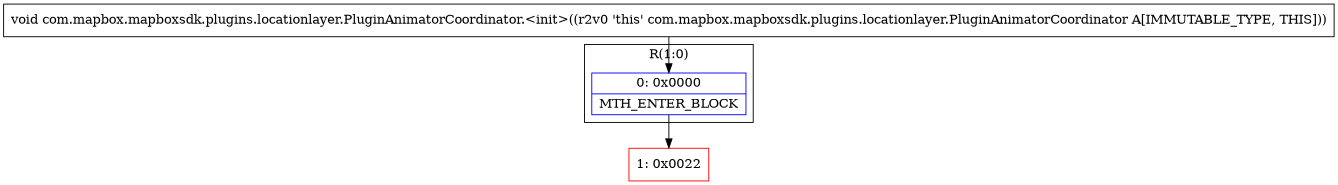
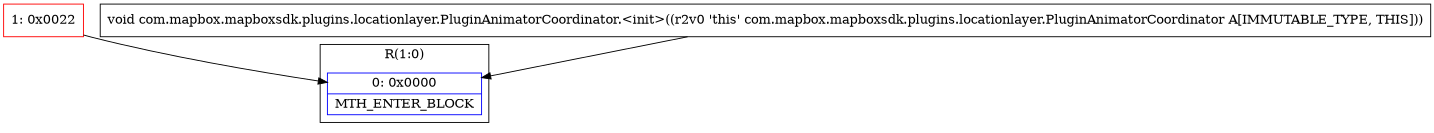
edge "0: 0x0000" -> "1: 0x0022": reversed
